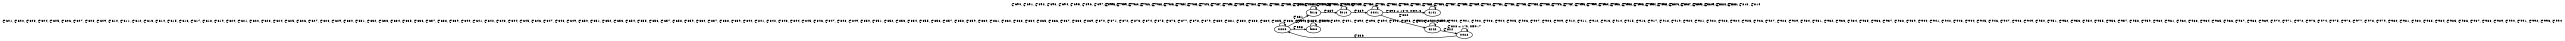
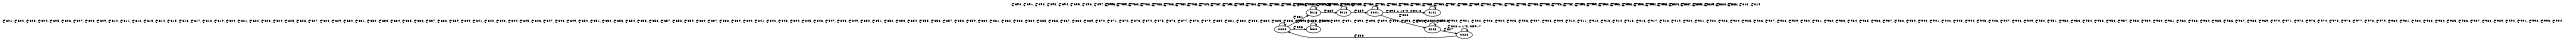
edge "4242" -> "0022": label "@822" -> "@827"
